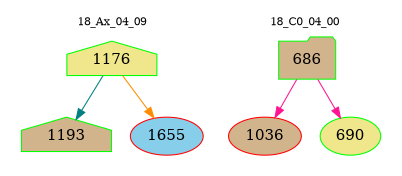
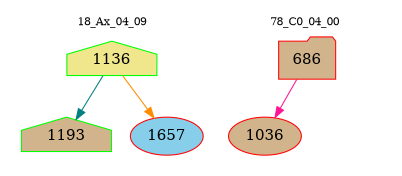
cluster "18_C0_04_00": label "18_C0_04_00" -> "78_C0_04_00"
node "1176": label "1176" -> "1136"
node "686": color green -> red
node "1655": label "1655" -> "1657"
node "690": removed
